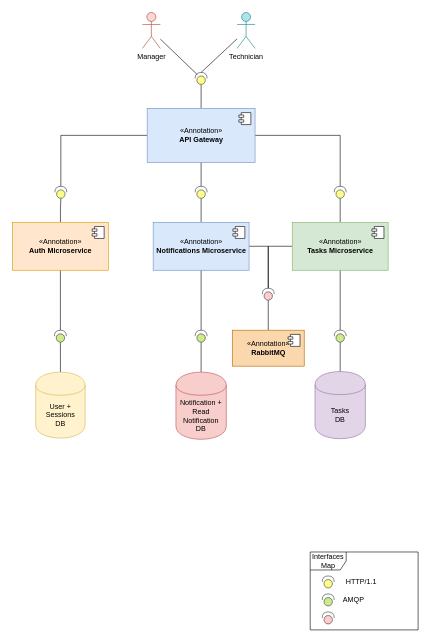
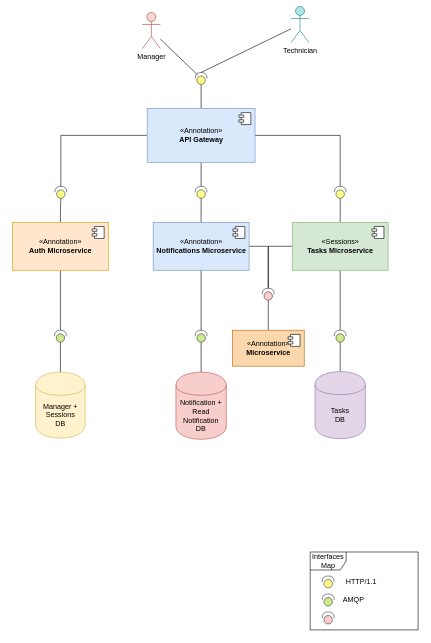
node "Technician": moved (246, 30) -> (300, 24)
node "«Annotation» Tasks Microservice": label "«Annotation» Tasks Microservice" -> "«Sessions» Tasks Microservice"
node "«Annotation» RabbitMQ": label "«Annotation» RabbitMQ" -> "«Annotation» Microservice"
node "User + Sessions DB": label "User + Sessions DB" -> "Manager + Sessions DB"
